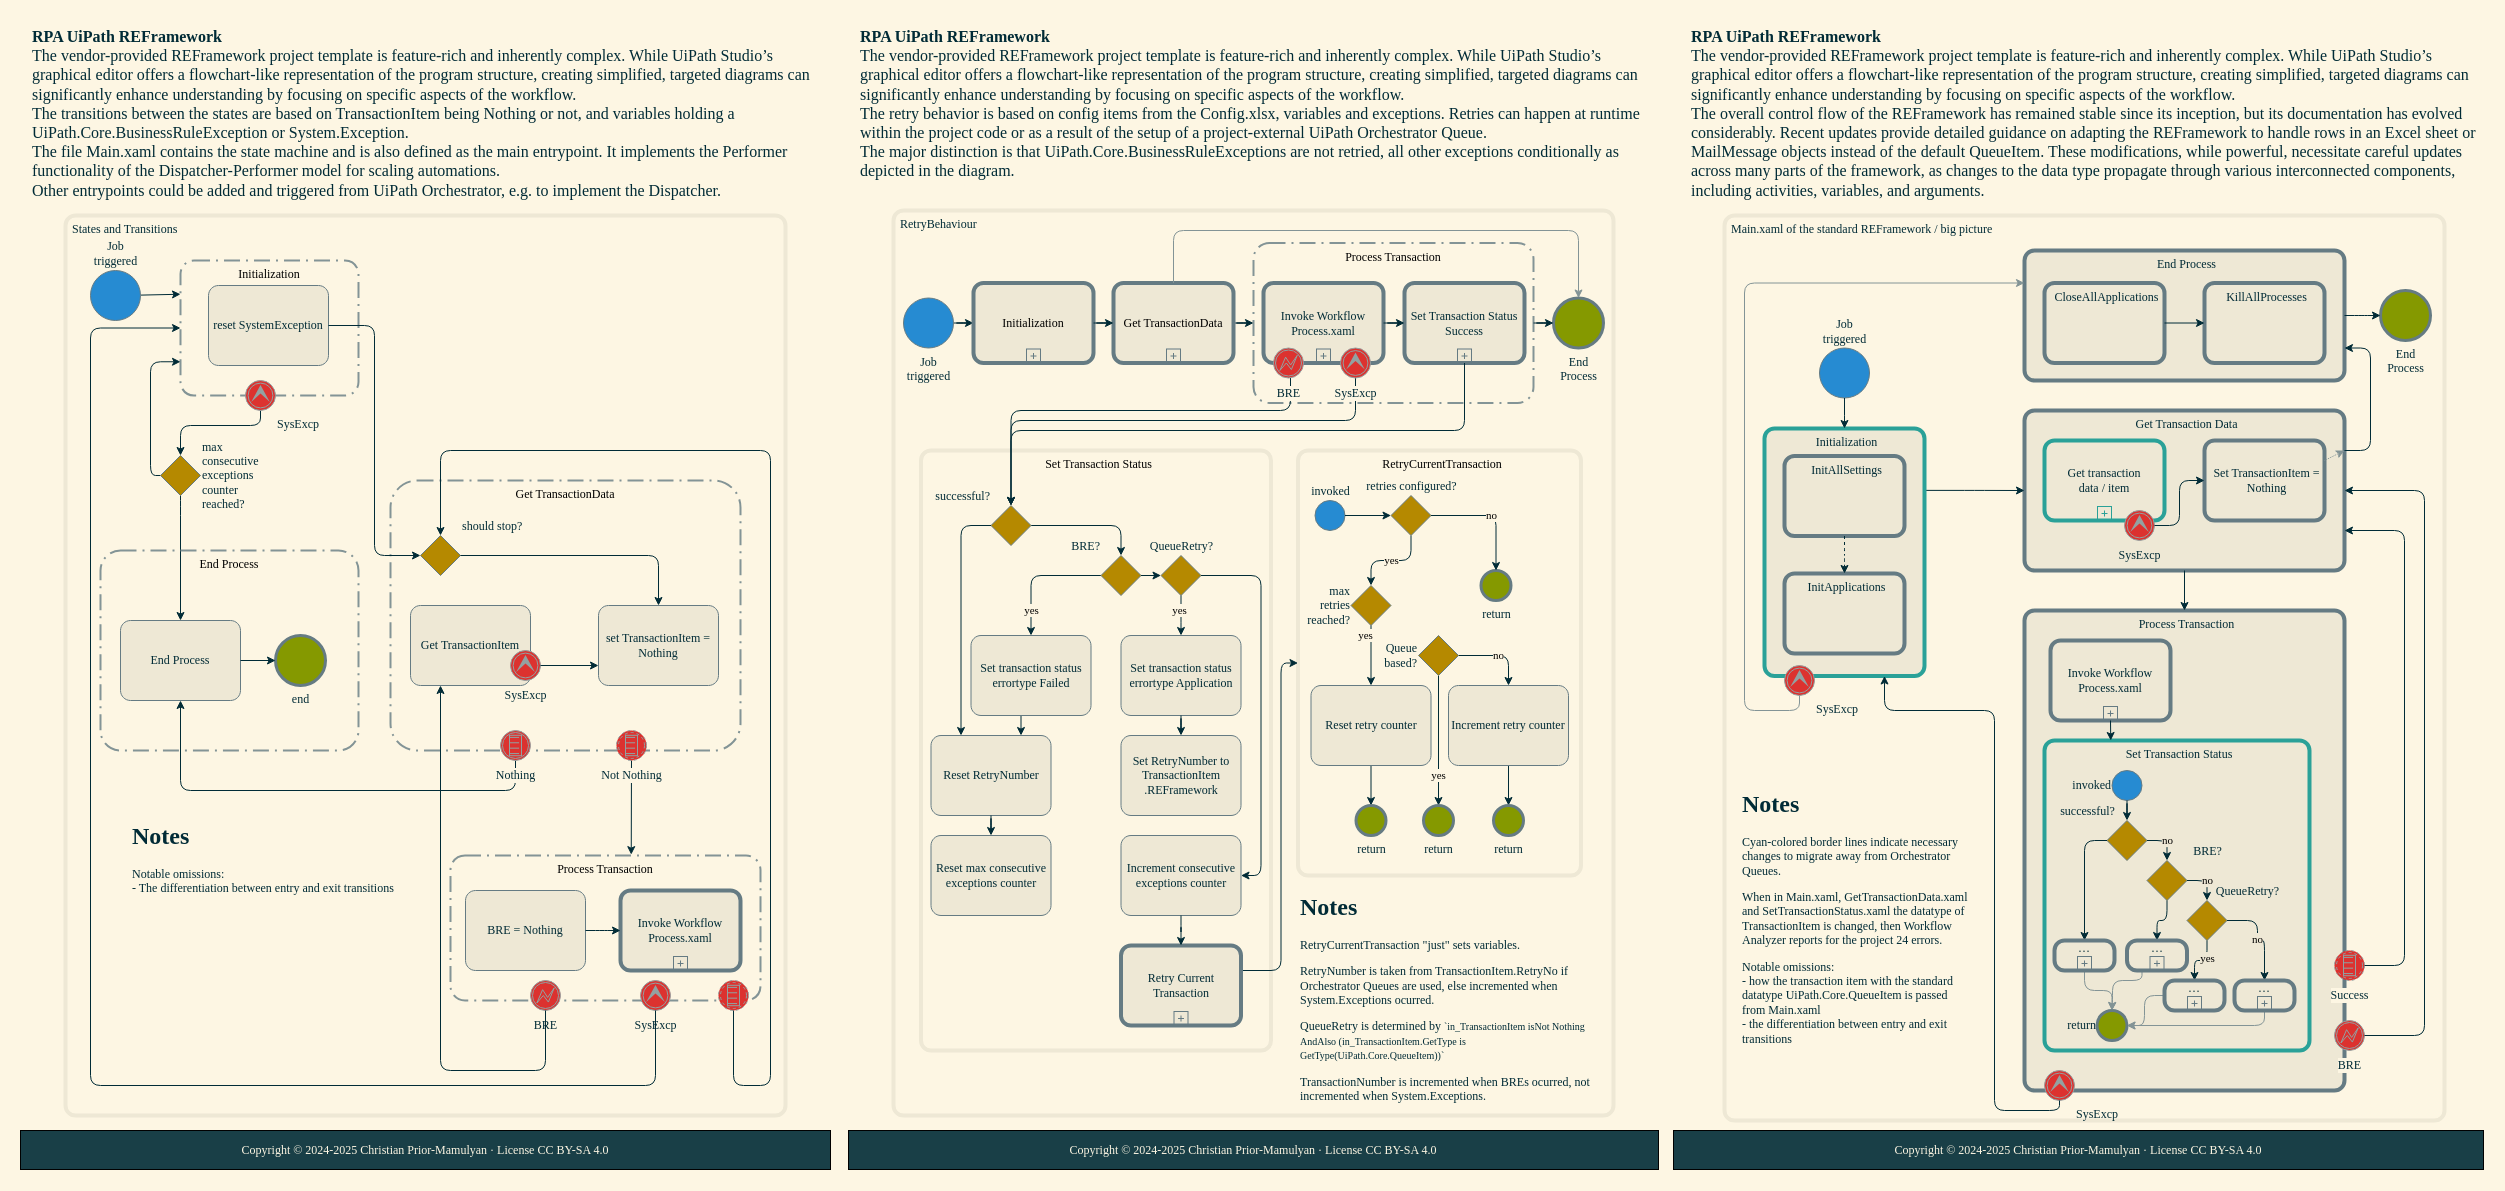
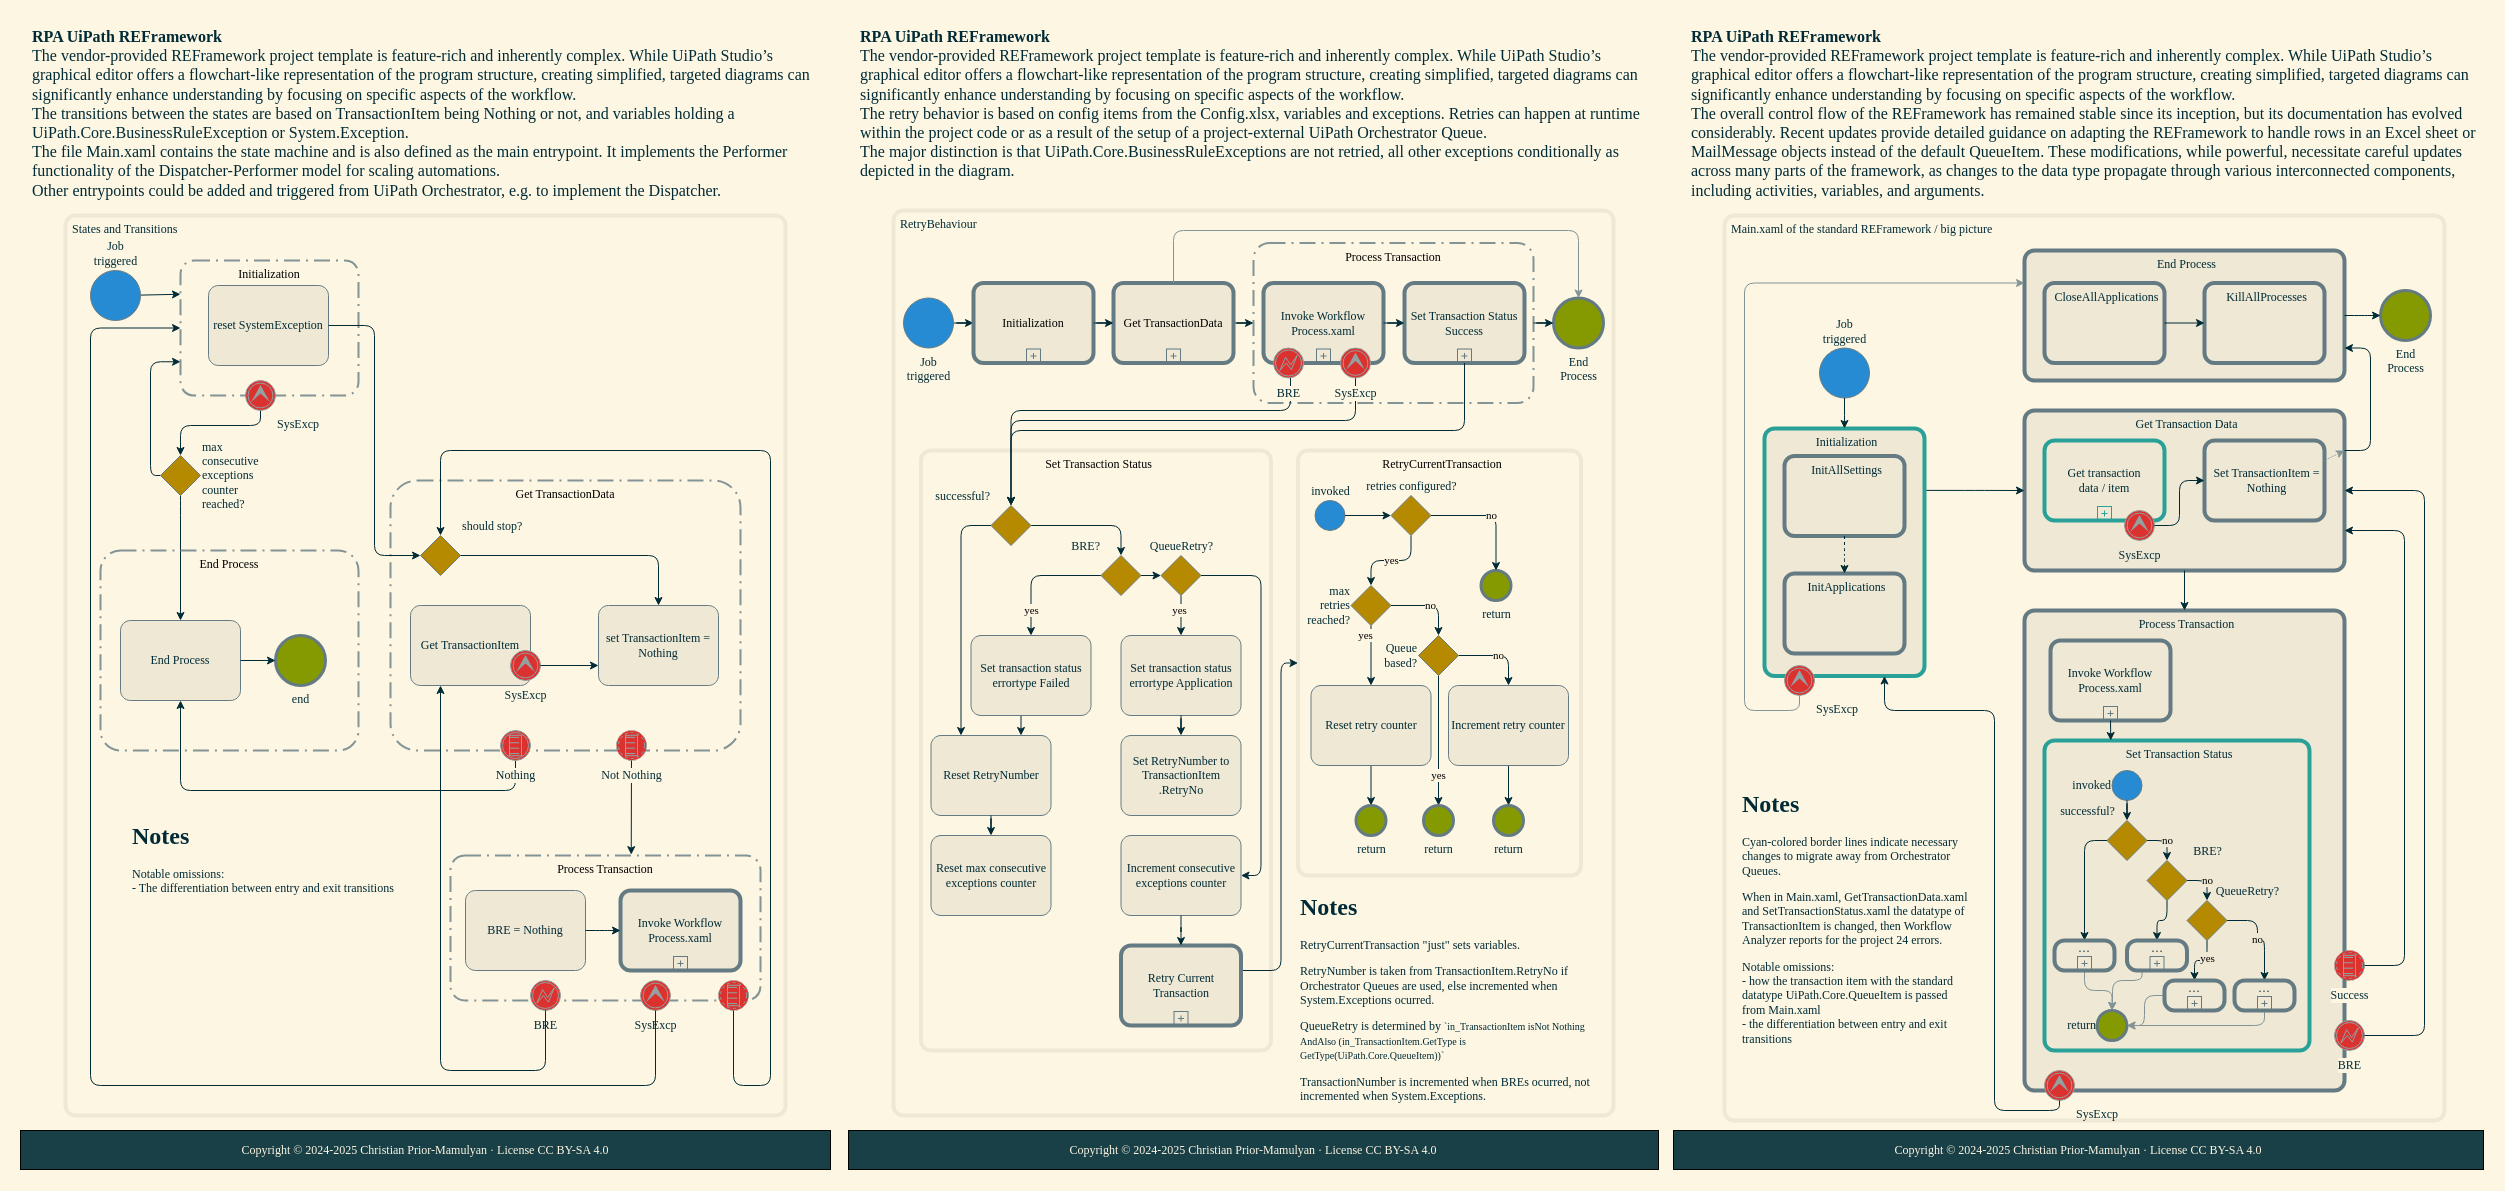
edge "max retries reached?" -> "Queue based?": added, label "no"
node "Set RetryNumber to TransactionItem .REFramework": label "Set RetryNumber to TransactionItem .REFramework" -> "Set RetryNumber to TransactionItem .RetryNo"
